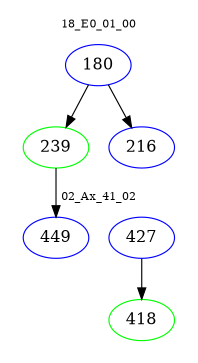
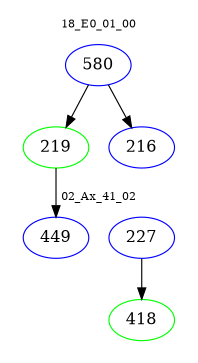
node "180": label "180" -> "580"
node "239": label "239" -> "219"
node "427": label "427" -> "227"
